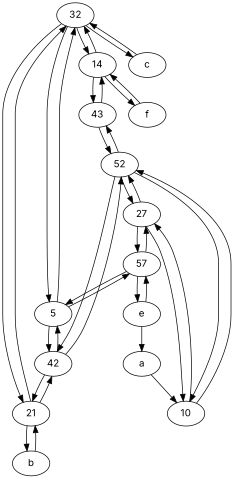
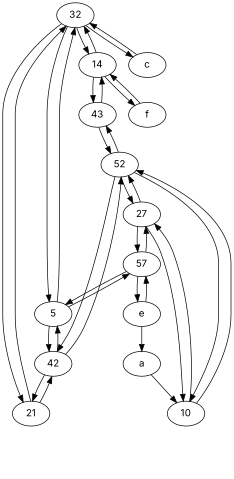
node "b": removed
